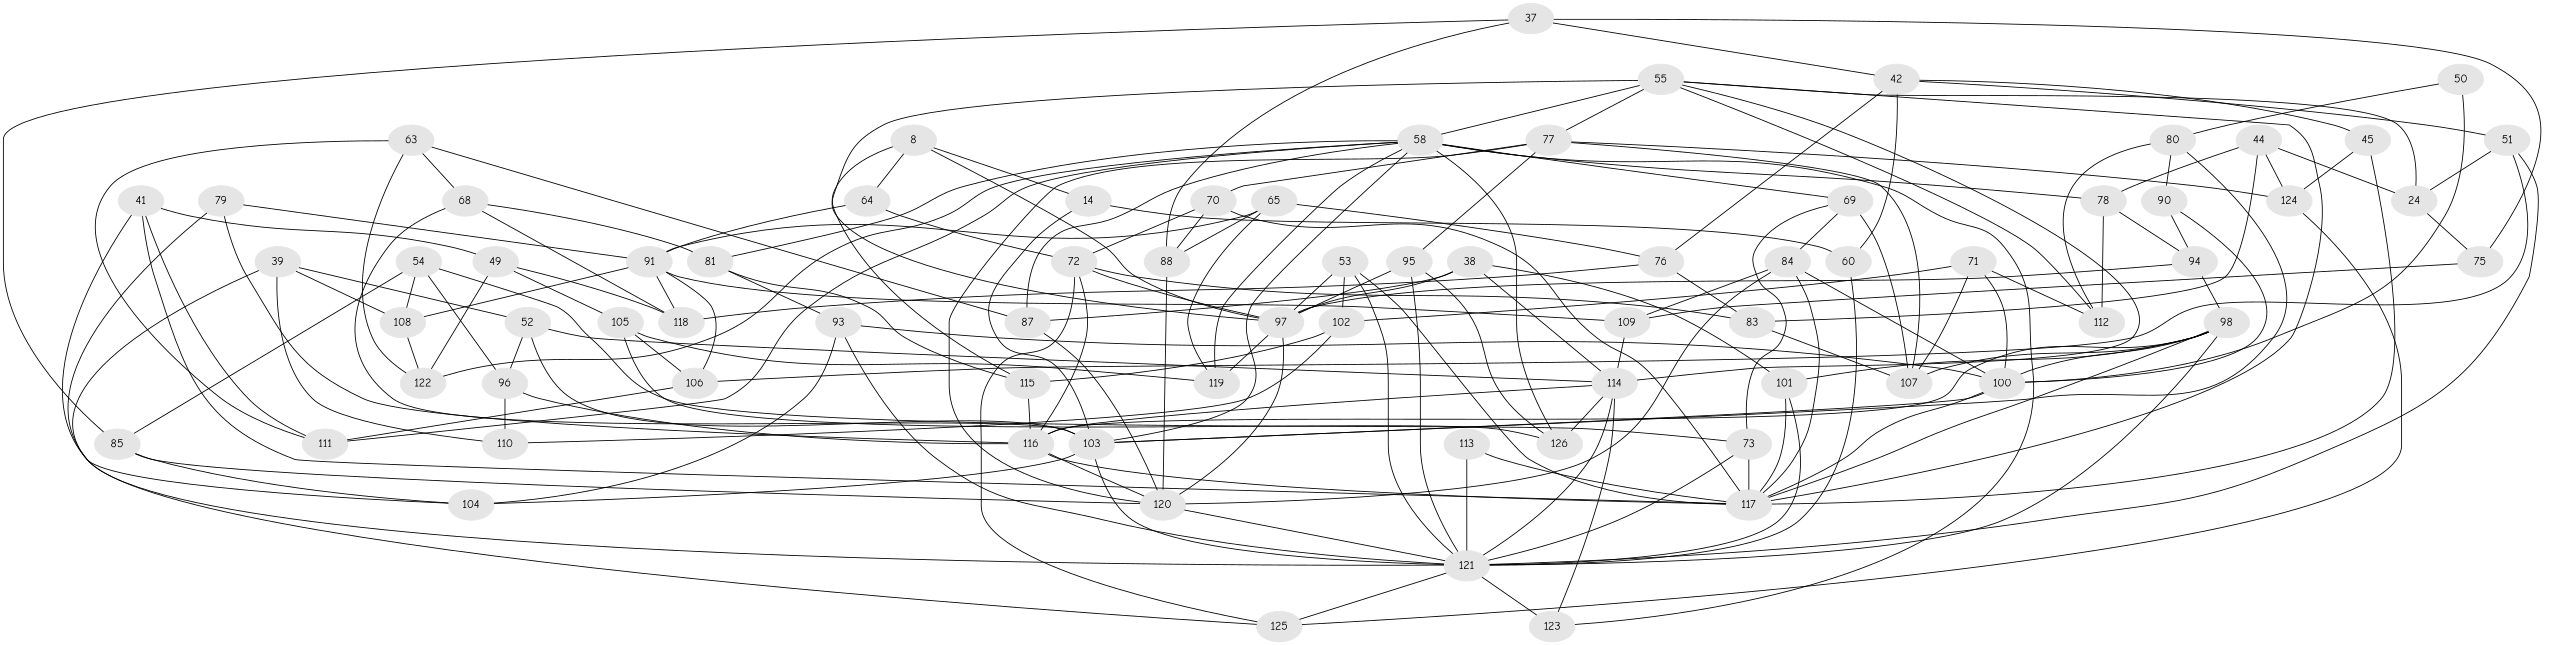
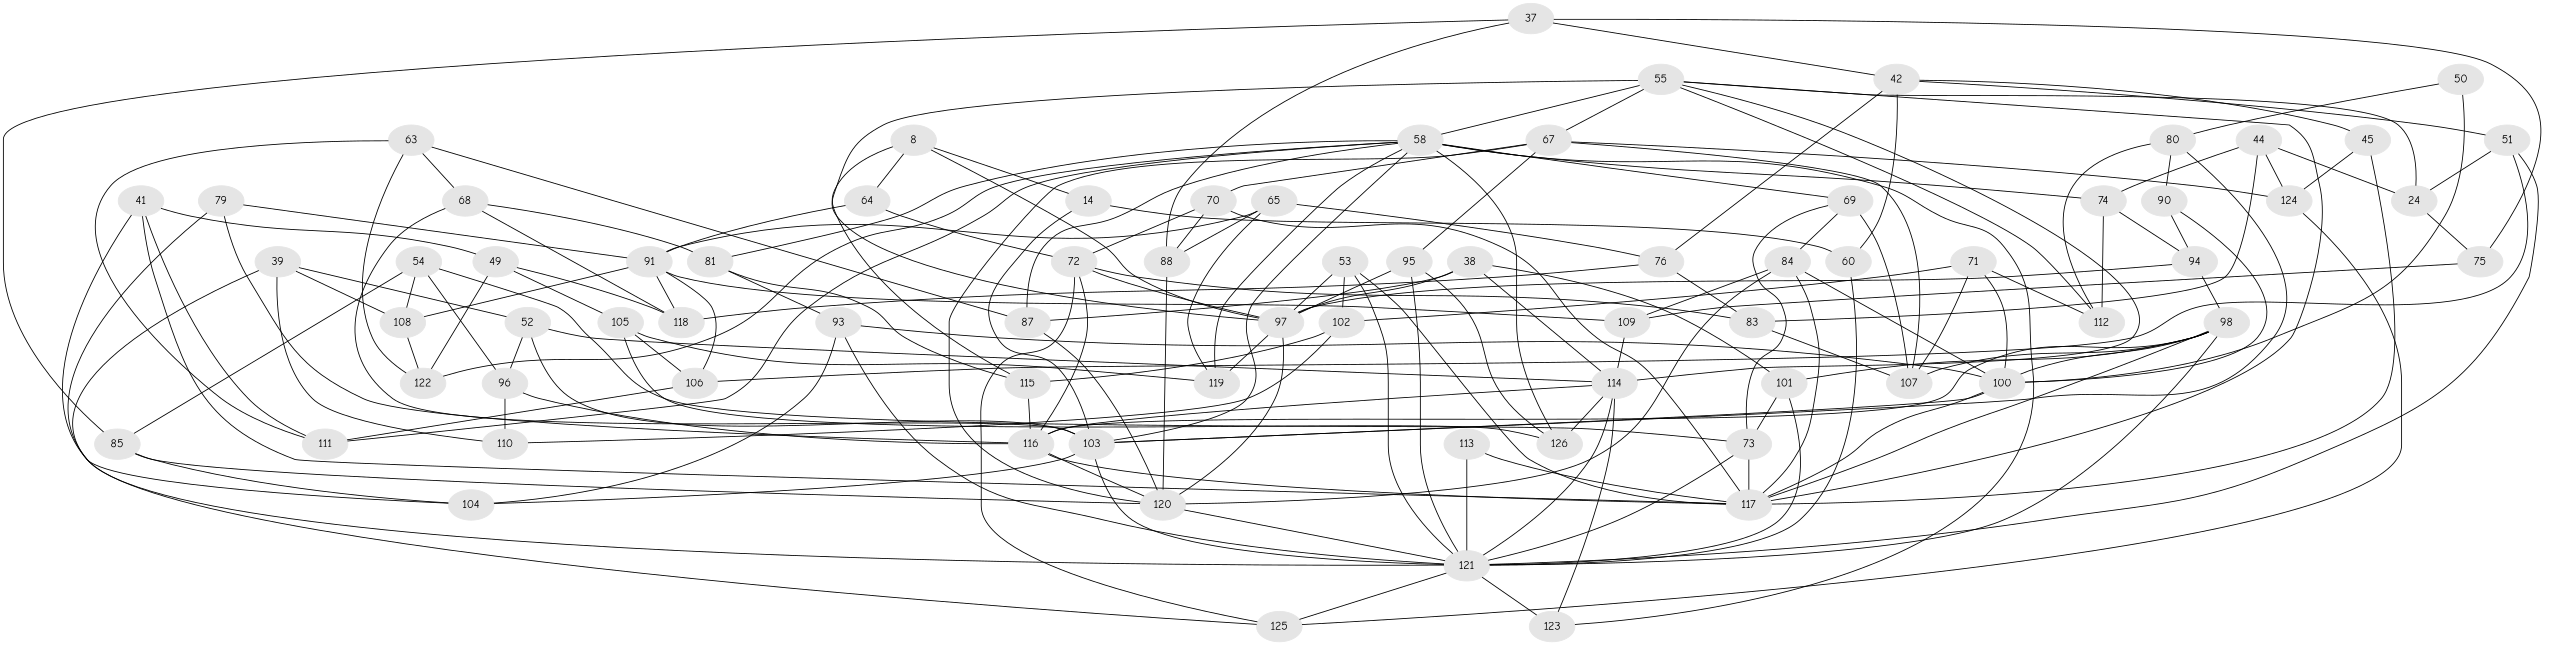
node "77": label "77" -> "67"
node "78": label "78" -> "74"
edge "101" -- "117": now "101" -- "73"
